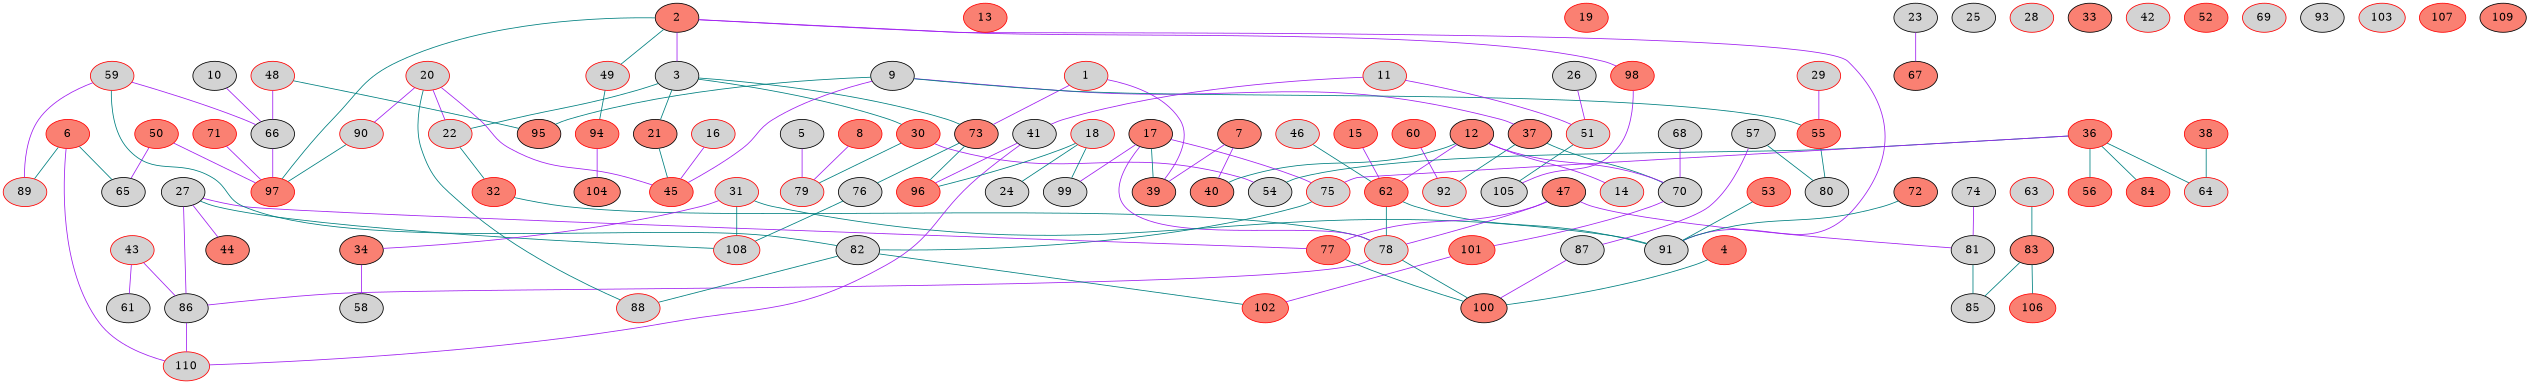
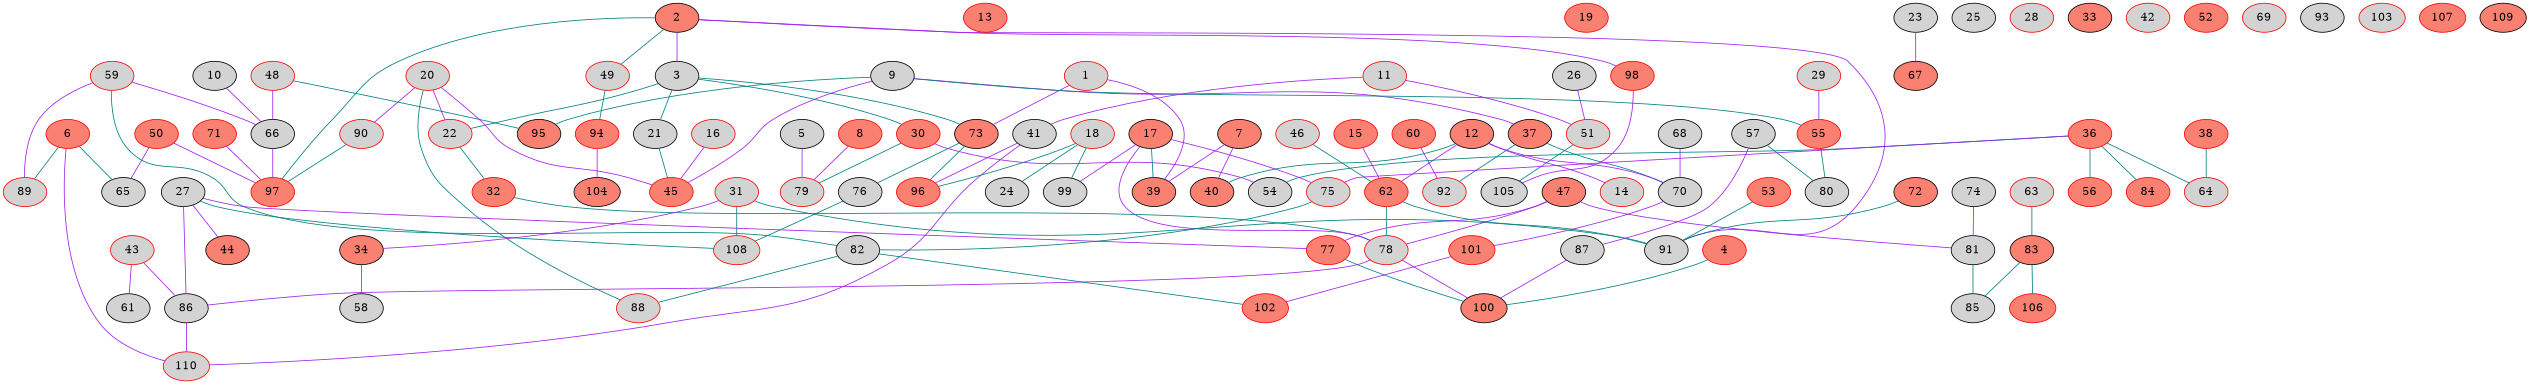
node "21": fillcolor salmon -> lightgrey
edge "78" -- "100": color teal -> purple
